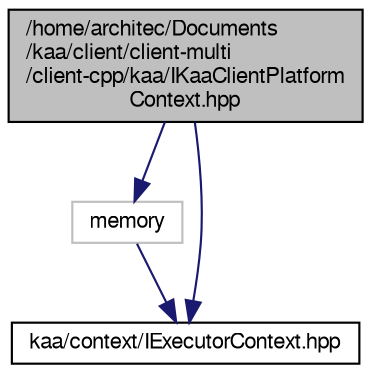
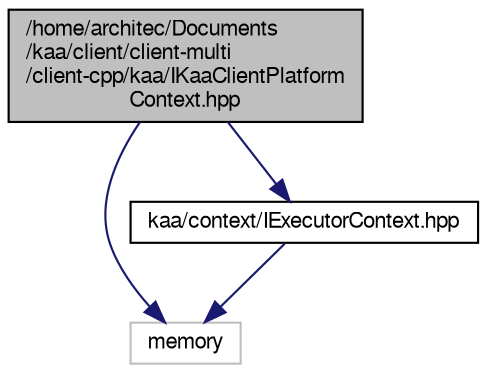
edge "memory" -> "kaa/context/IExecutorContext.hpp": reversed
